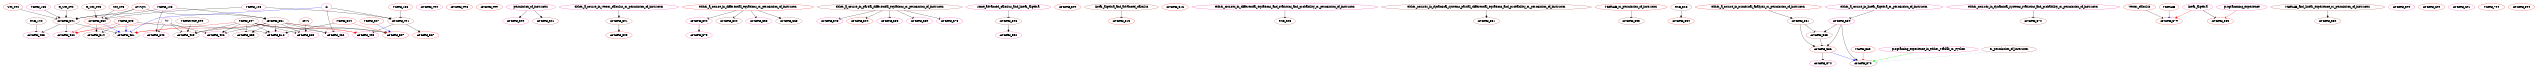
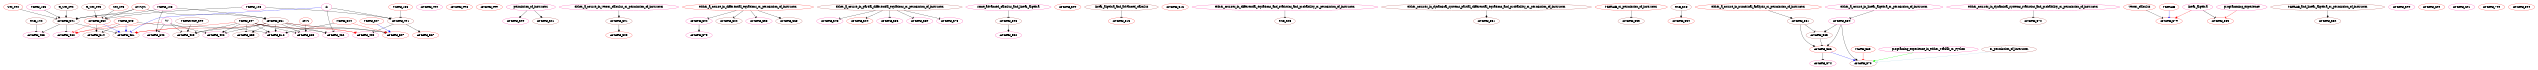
node "MATLAB_and_linear_experience_or_permission_of_instructor": label "MATLAB_and_linear_experience_or_permission_of_instructor" -> "MATLAB_and_linear_algebra_or_permission_of_instructor"
node "MATH_700": label "MATH_700" -> "AMATH_700"
